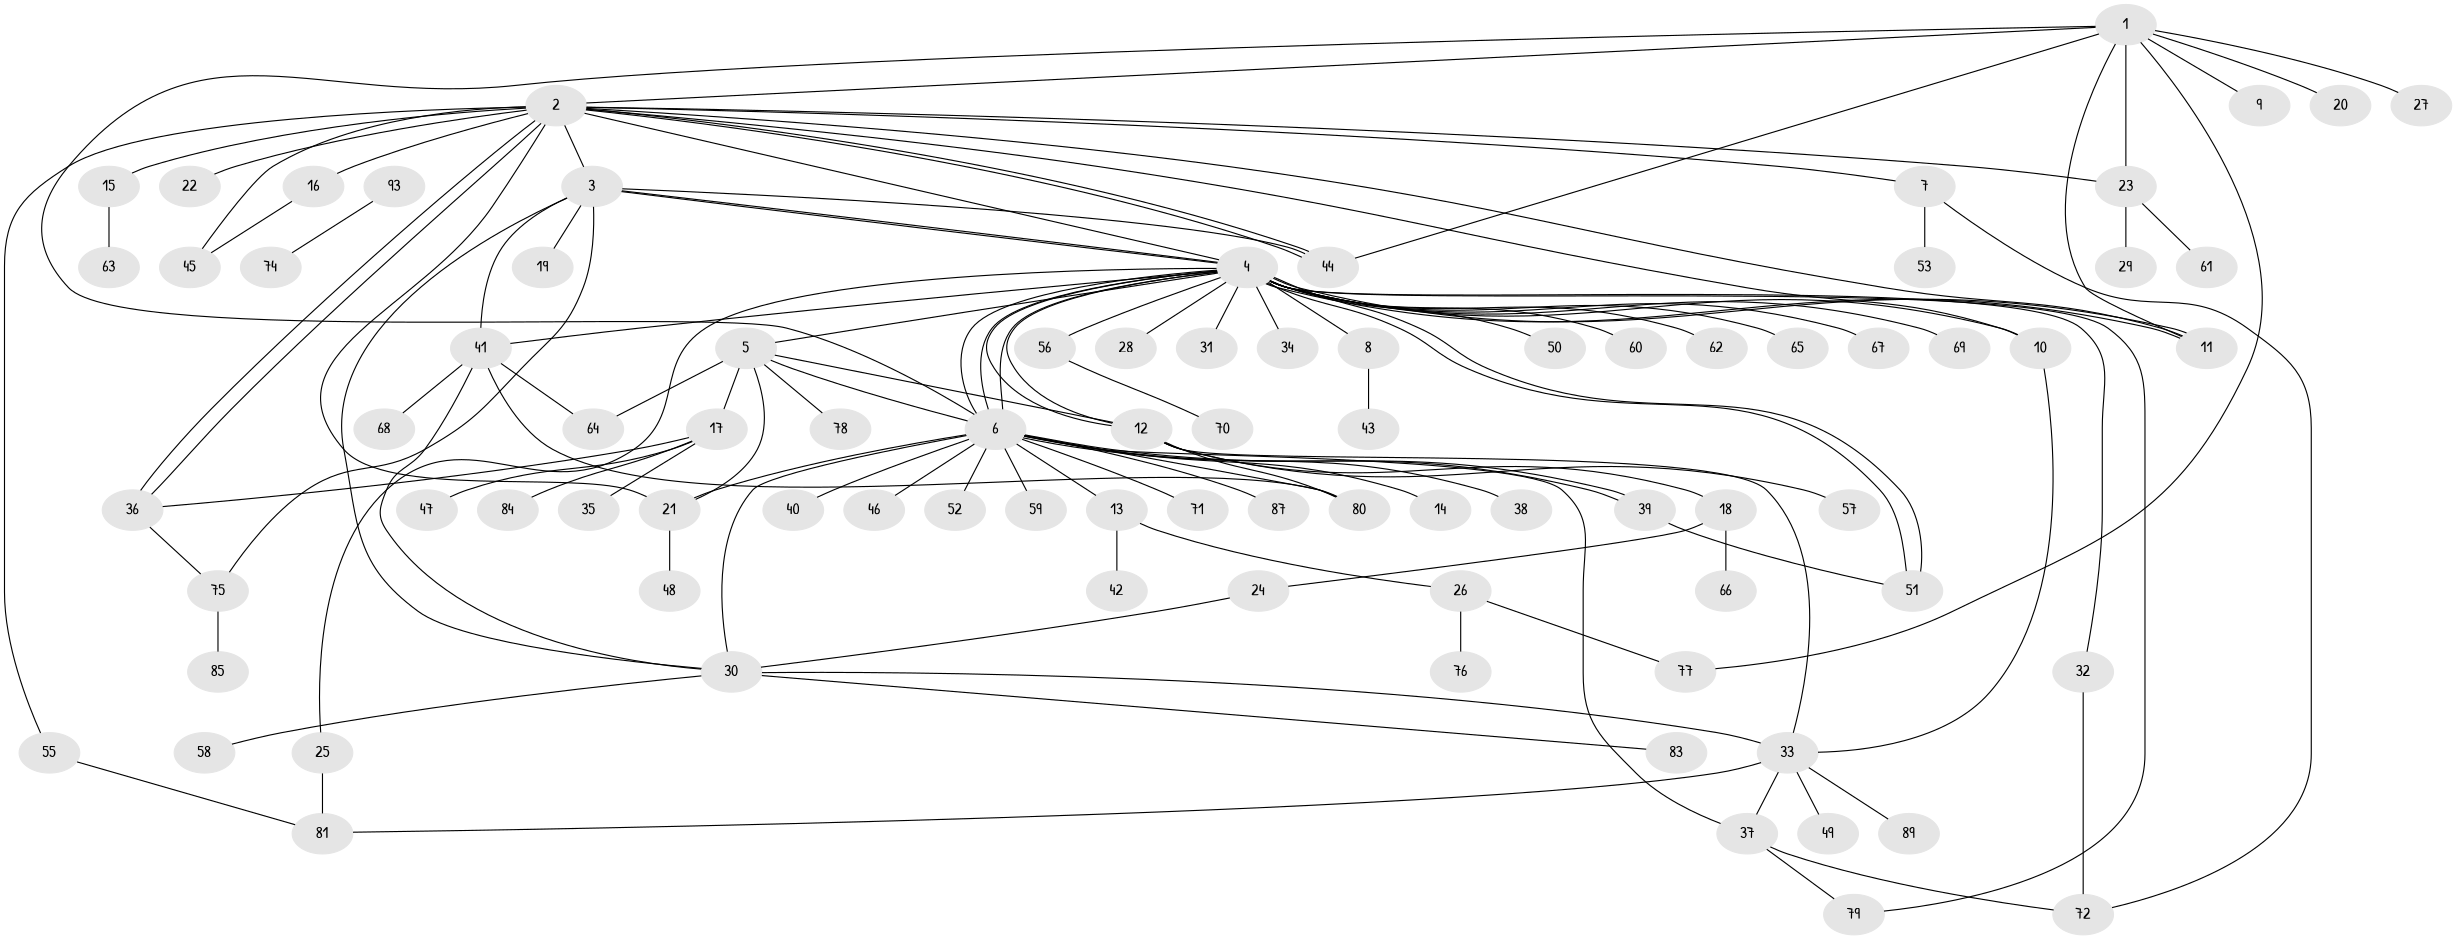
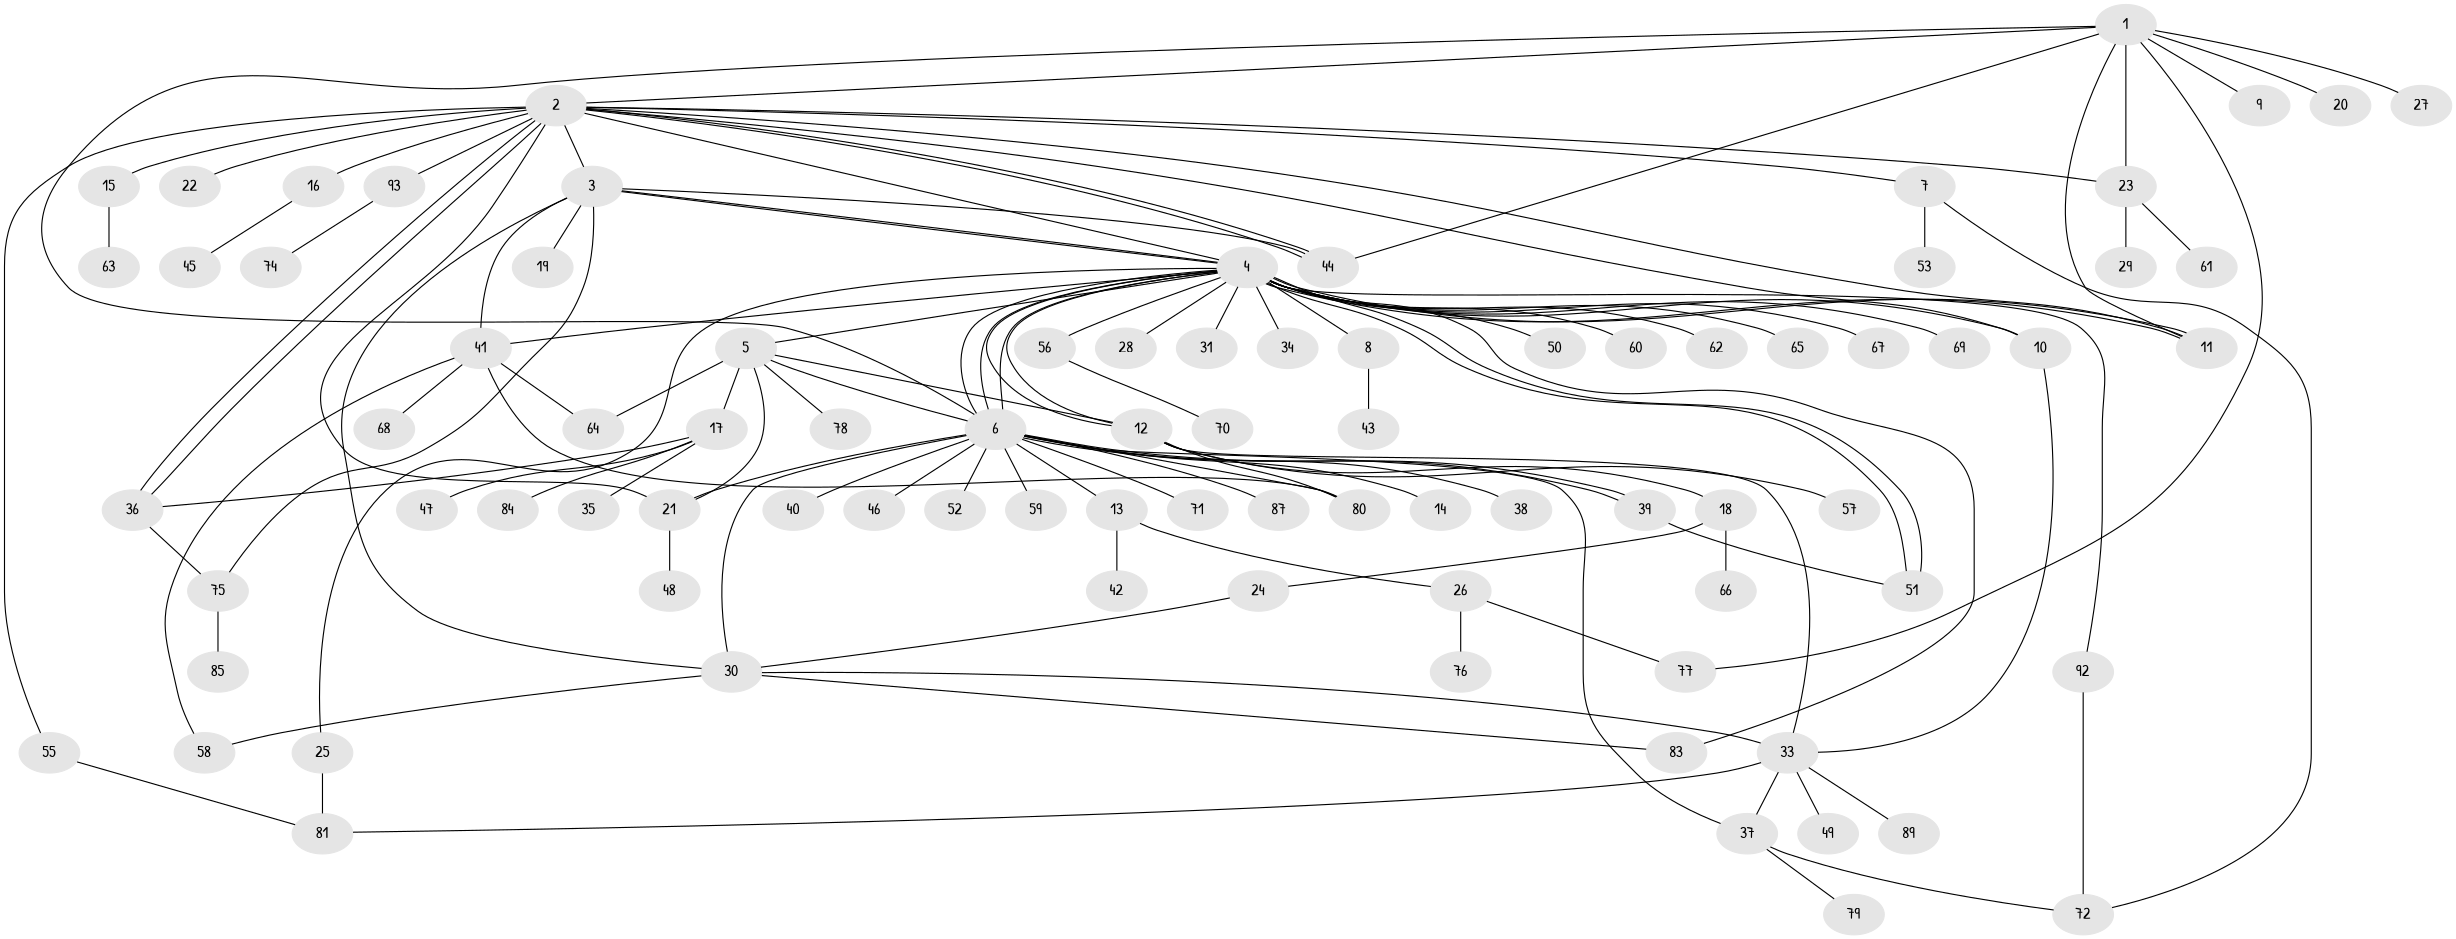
edge "2" -- "45": now "2" -- "93"
edge "4" -- "79": now "4" -- "83"
edge "41" -- "30": now "41" -- "58"
node "32": label "32" -> "92"
